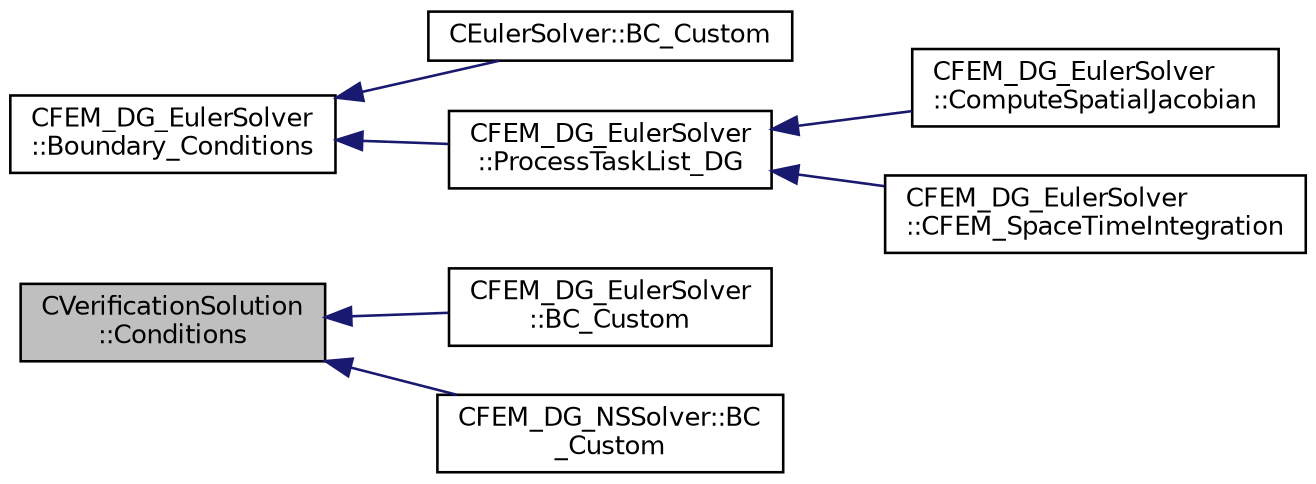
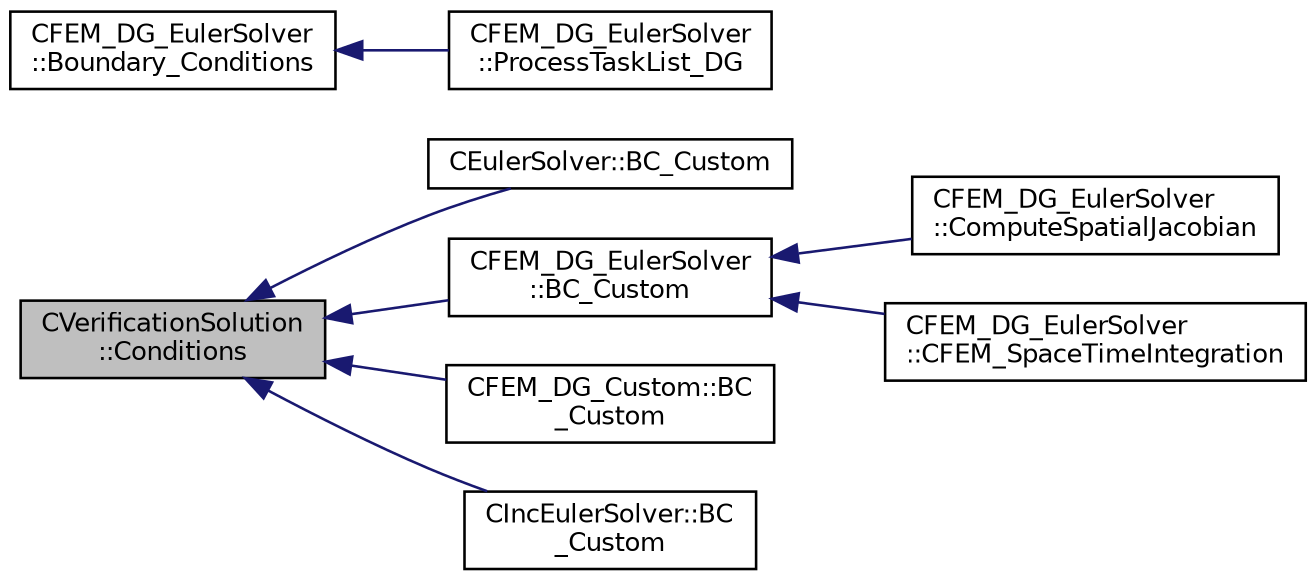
edge "CEulerSolver::BC_Custom" -> "CFEM_DG_EulerSolver ::Boundary_Conditions": now "CEulerSolver::BC_Custom" -> "CVerificationSolution ::Conditions"
edge "CFEM_DG_EulerSolver ::ComputeSpatialJacobian" -> "CFEM_DG_EulerSolver ::ProcessTaskList_DG": now "CFEM_DG_EulerSolver ::ComputeSpatialJacobian" -> "CFEM_DG_EulerSolver ::BC_Custom"
edge "CFEM_DG_EulerSolver ::CFEM_SpaceTimeIntegration" -> "CFEM_DG_EulerSolver ::ProcessTaskList_DG": now "CFEM_DG_EulerSolver ::CFEM_SpaceTimeIntegration" -> "CFEM_DG_EulerSolver ::BC_Custom"
node "CFEM_DG_NSSolver::BC _Custom": label "CFEM_DG_NSSolver::BC _Custom" -> "CFEM_DG_Custom::BC _Custom"
node "CIncEulerSolver::BC _Custom": added
